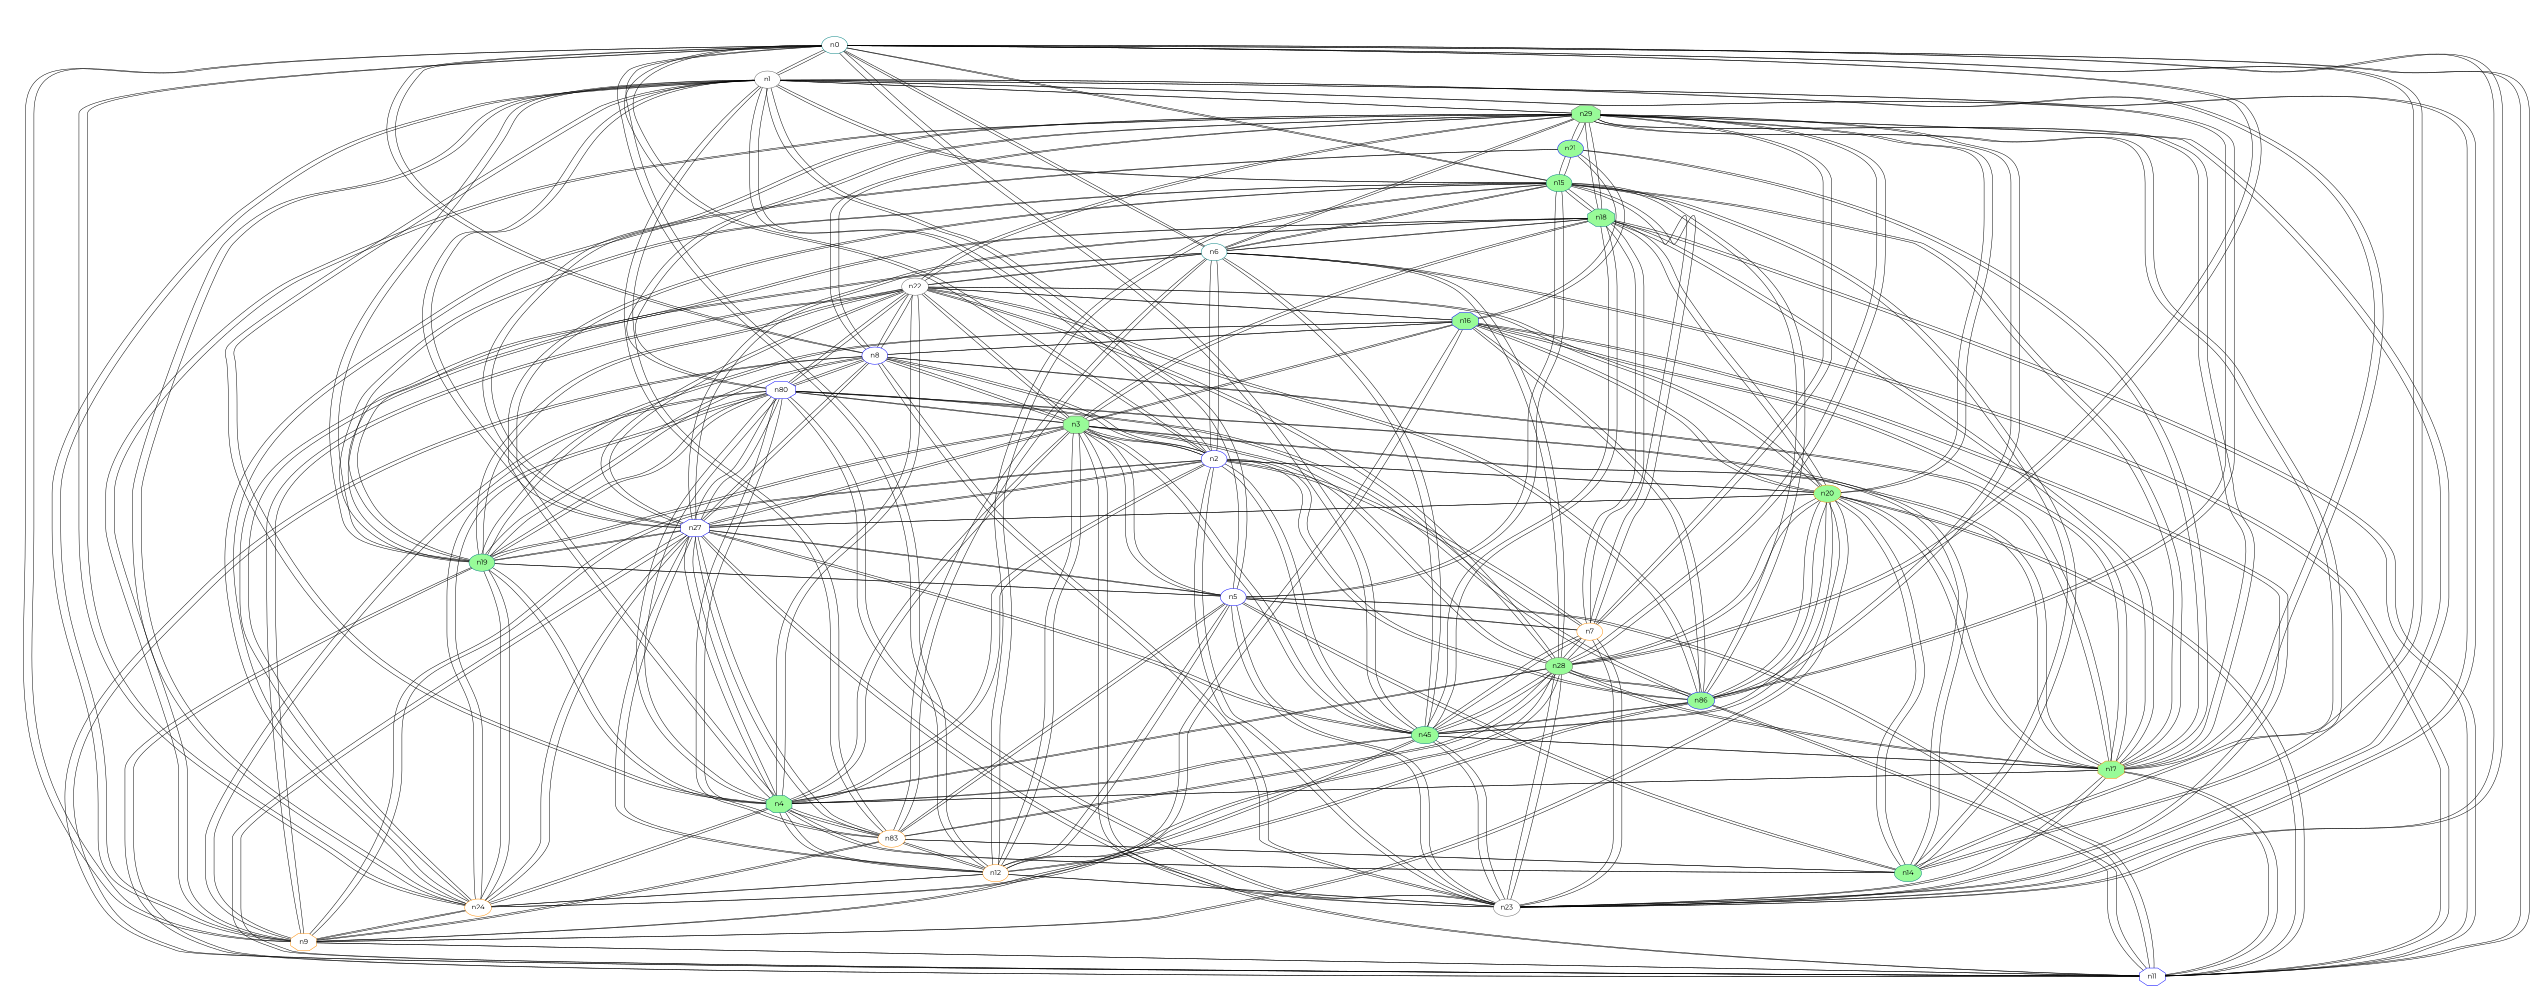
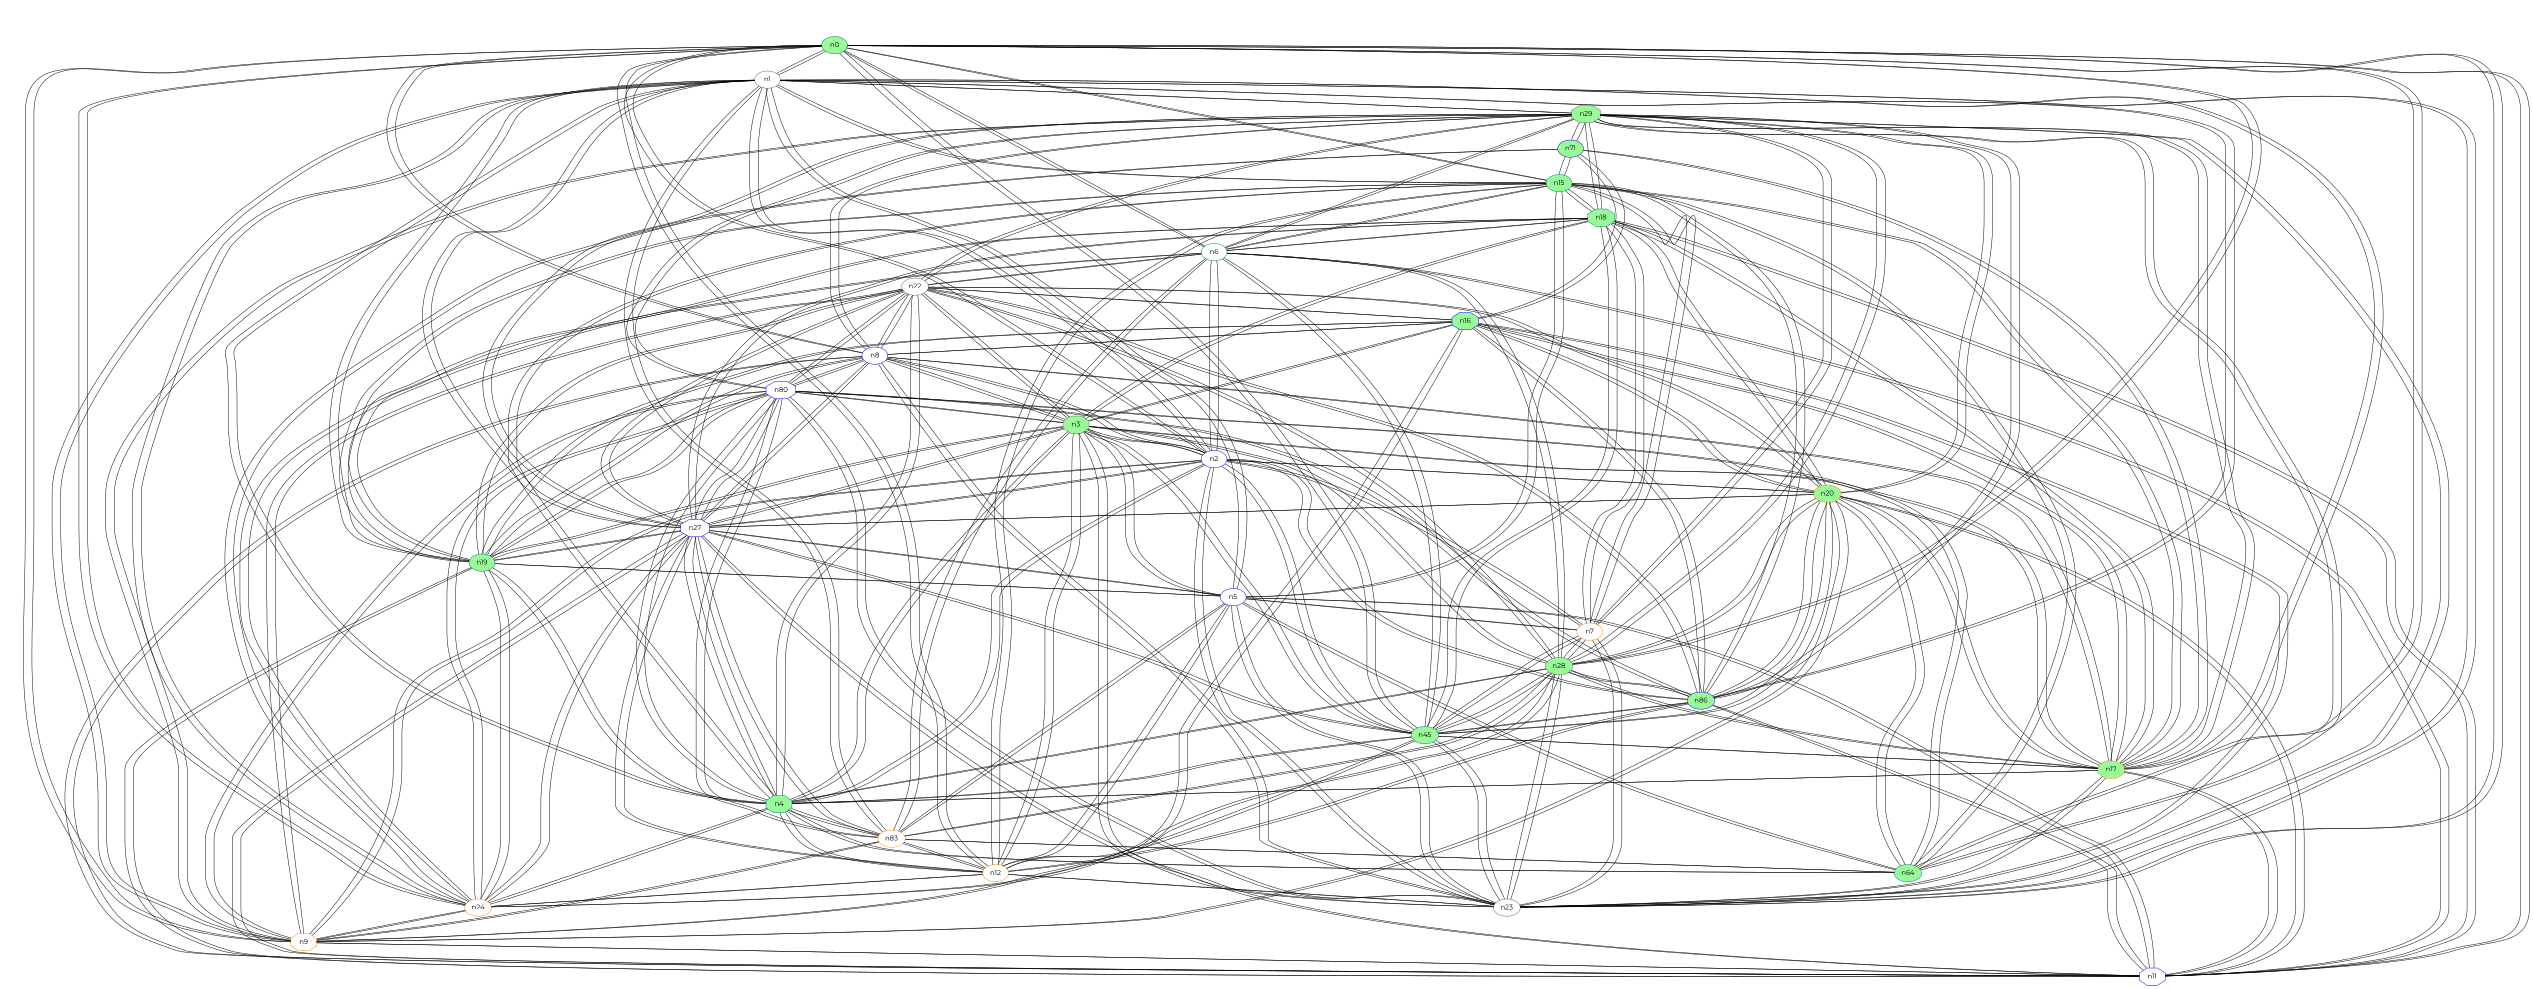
node "n0": fillcolor white -> palegreen
node "n21": label "n21" -> "n71"
node "n14": label "n14" -> "n64"
